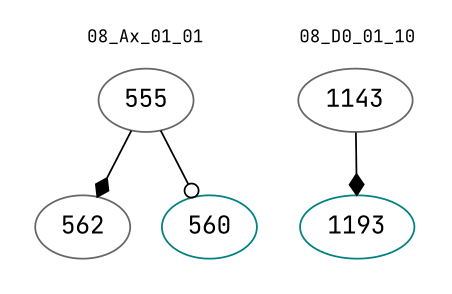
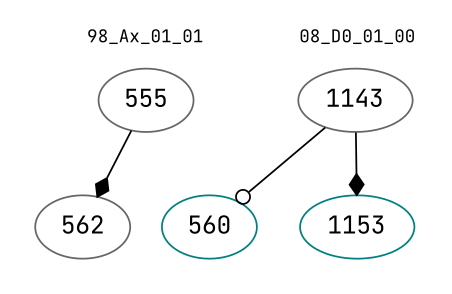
cluster "08_Ax_01_01": label "08_Ax_01_01" -> "98_Ax_01_01"
cluster "08_D0_01_10": label "08_D0_01_10" -> "08_D0_01_00"
edge "555" -> "560": now "1143" -> "560"
node "1193": label "1193" -> "1153"
